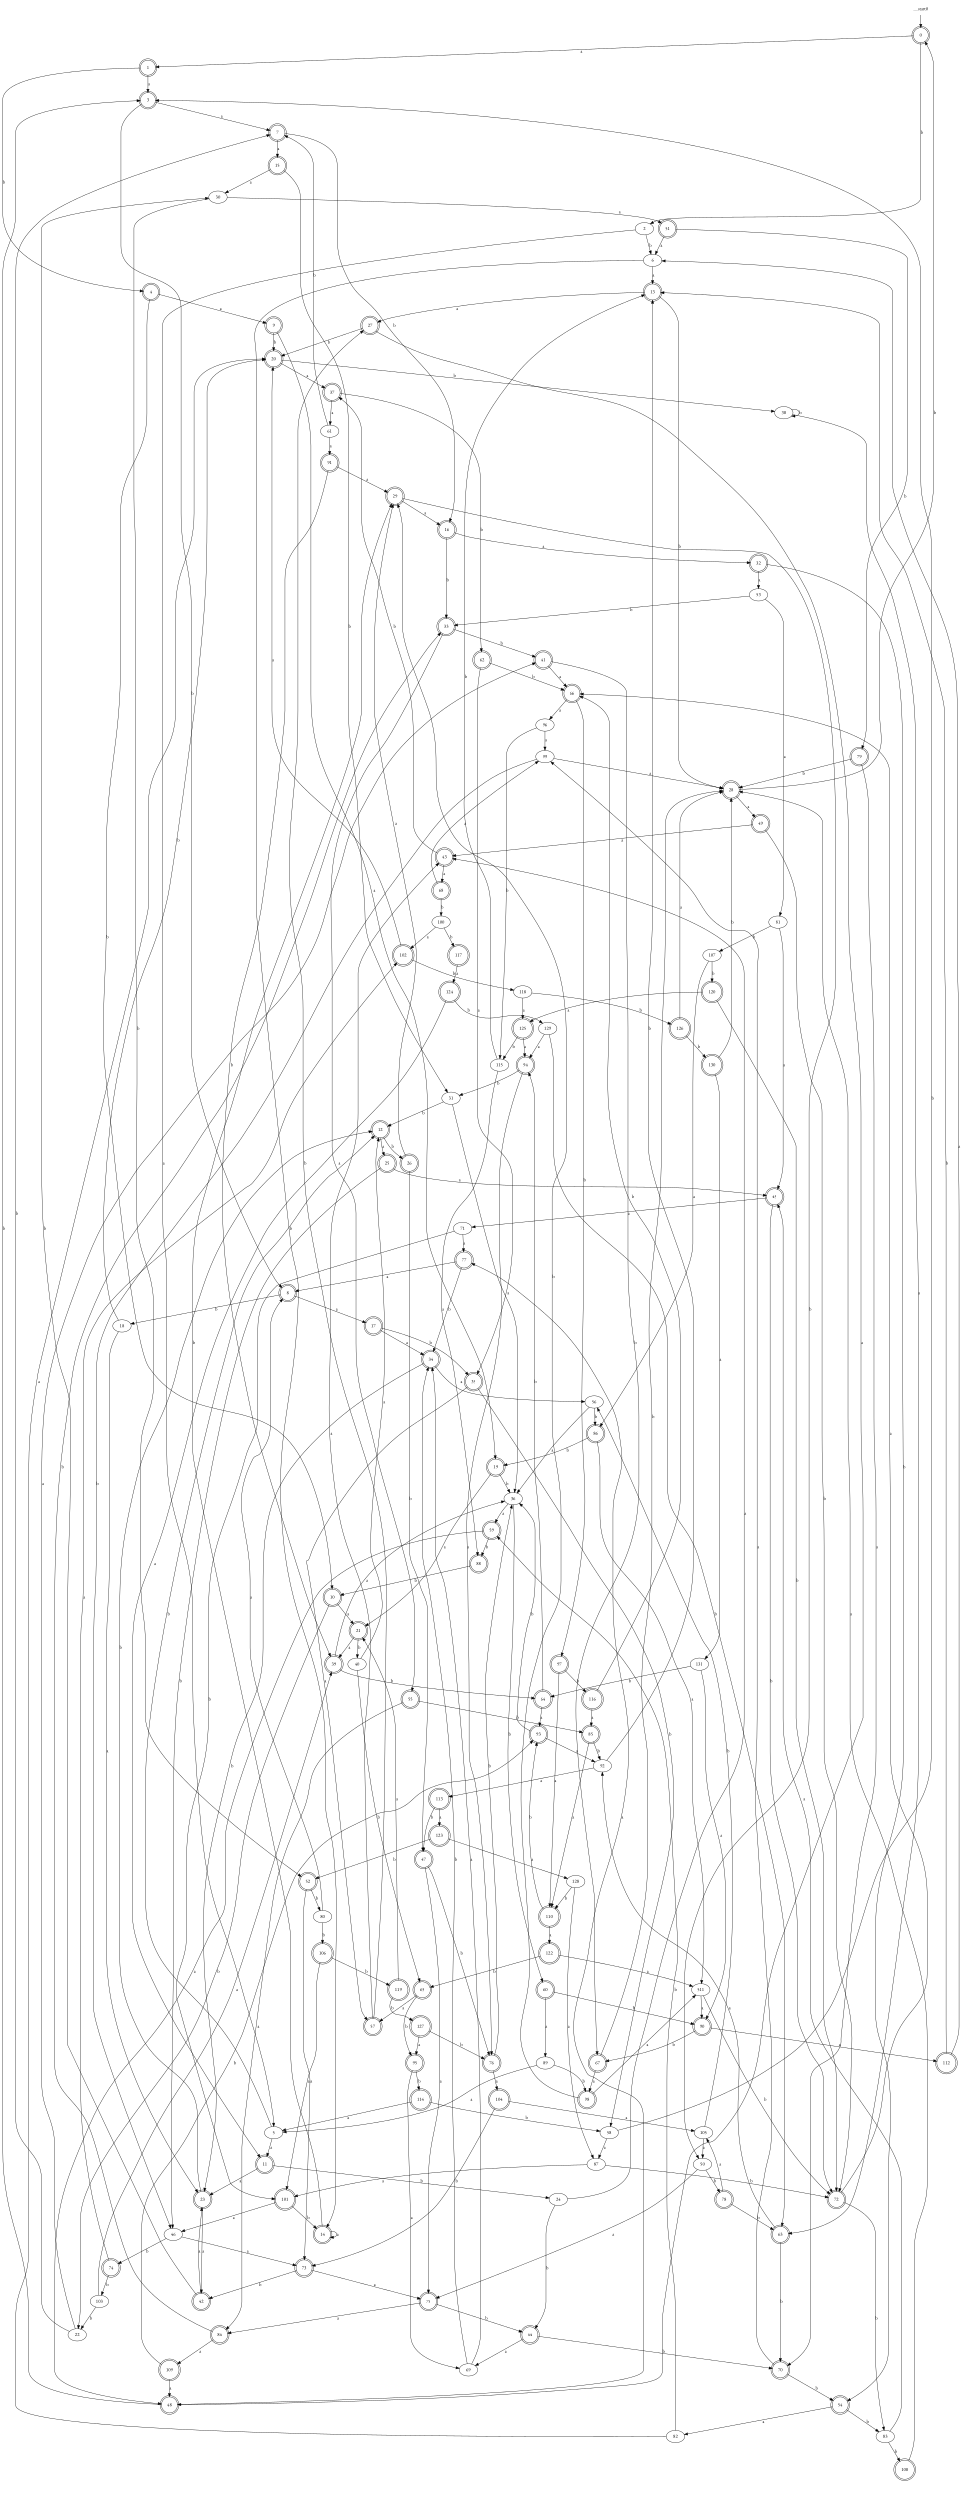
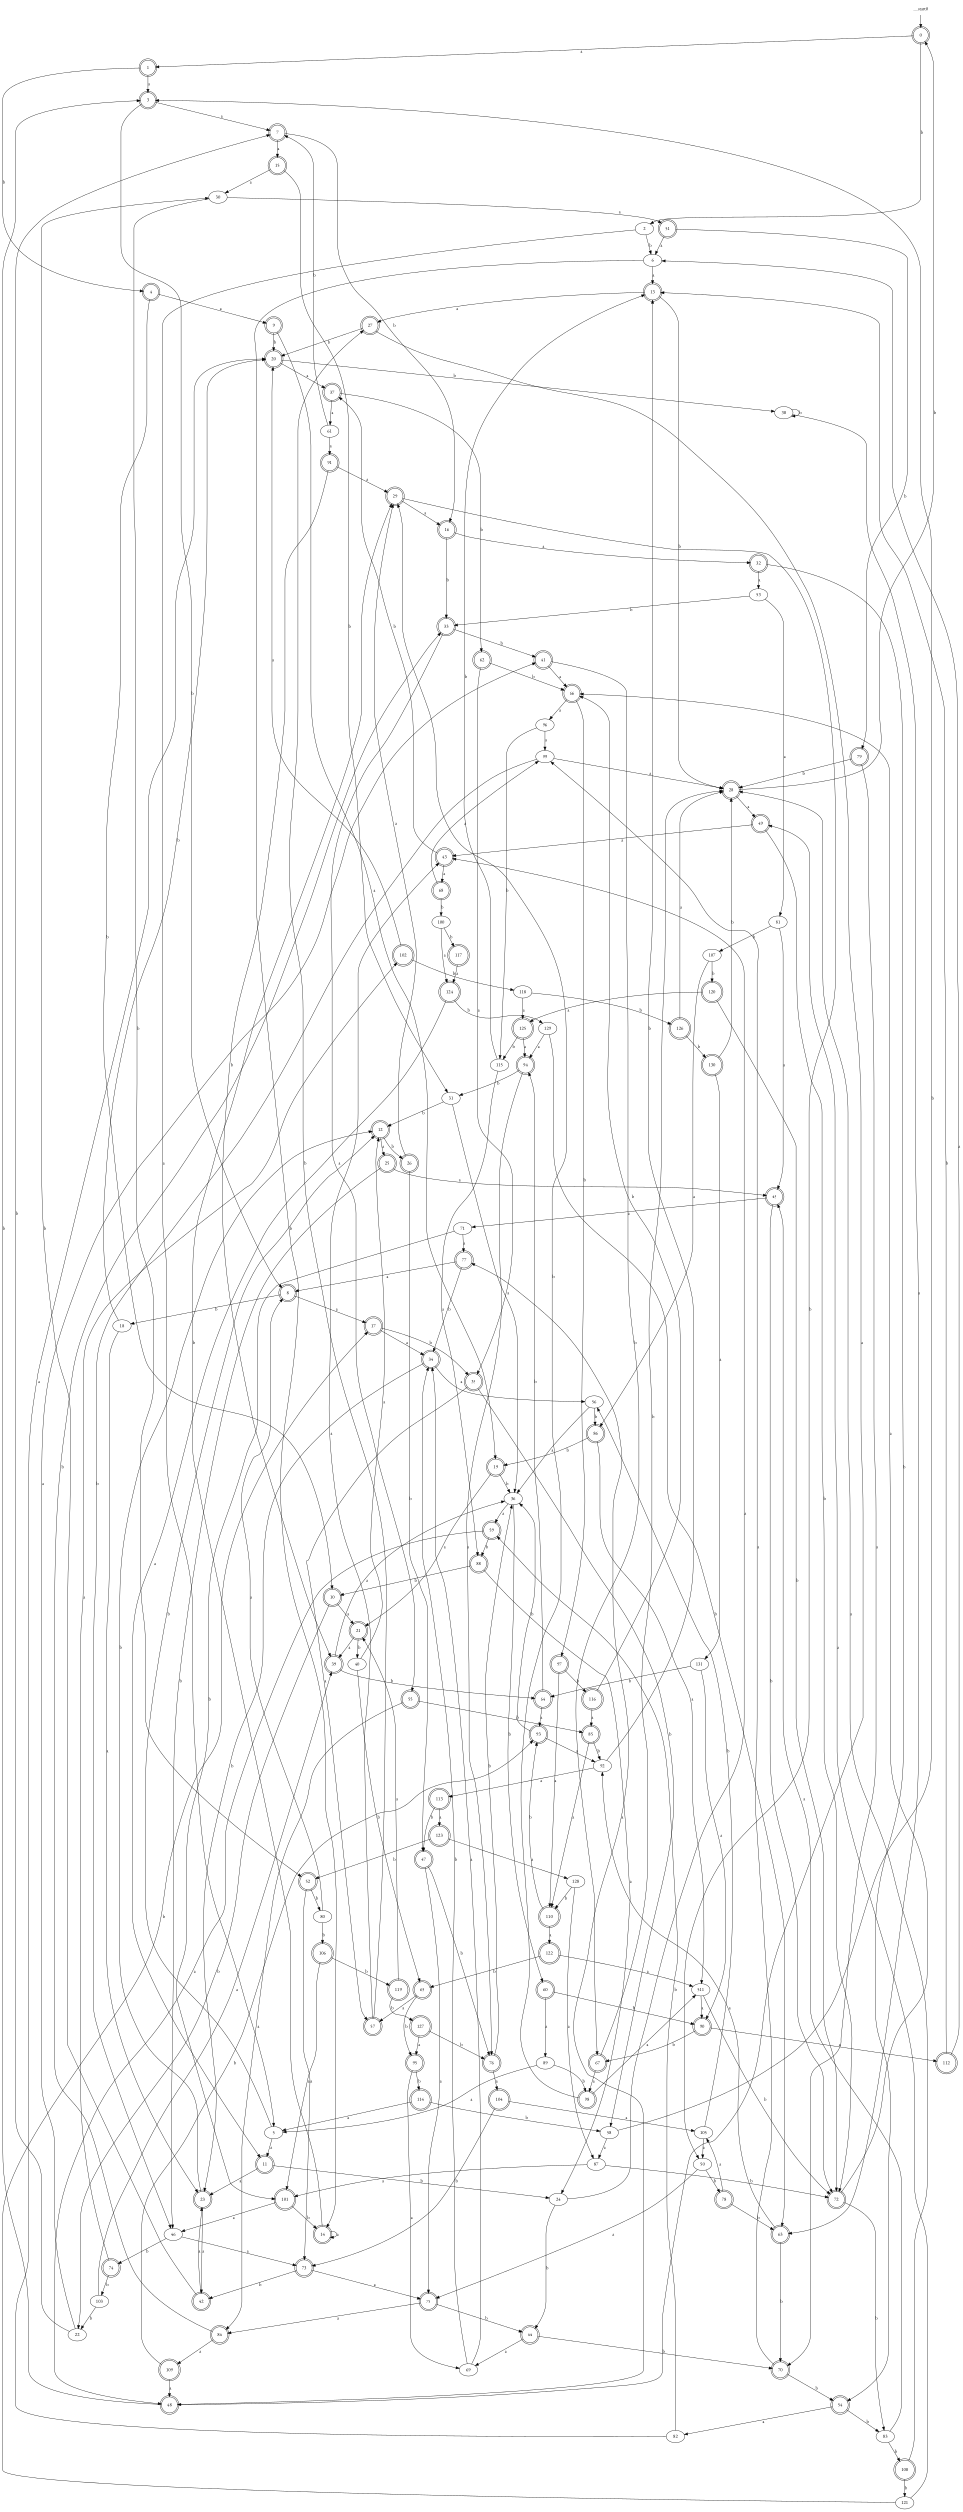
edge "100" -> "102": now "100" -> "124"
edge "88" -> "24": added, label "a"
node "121": added
